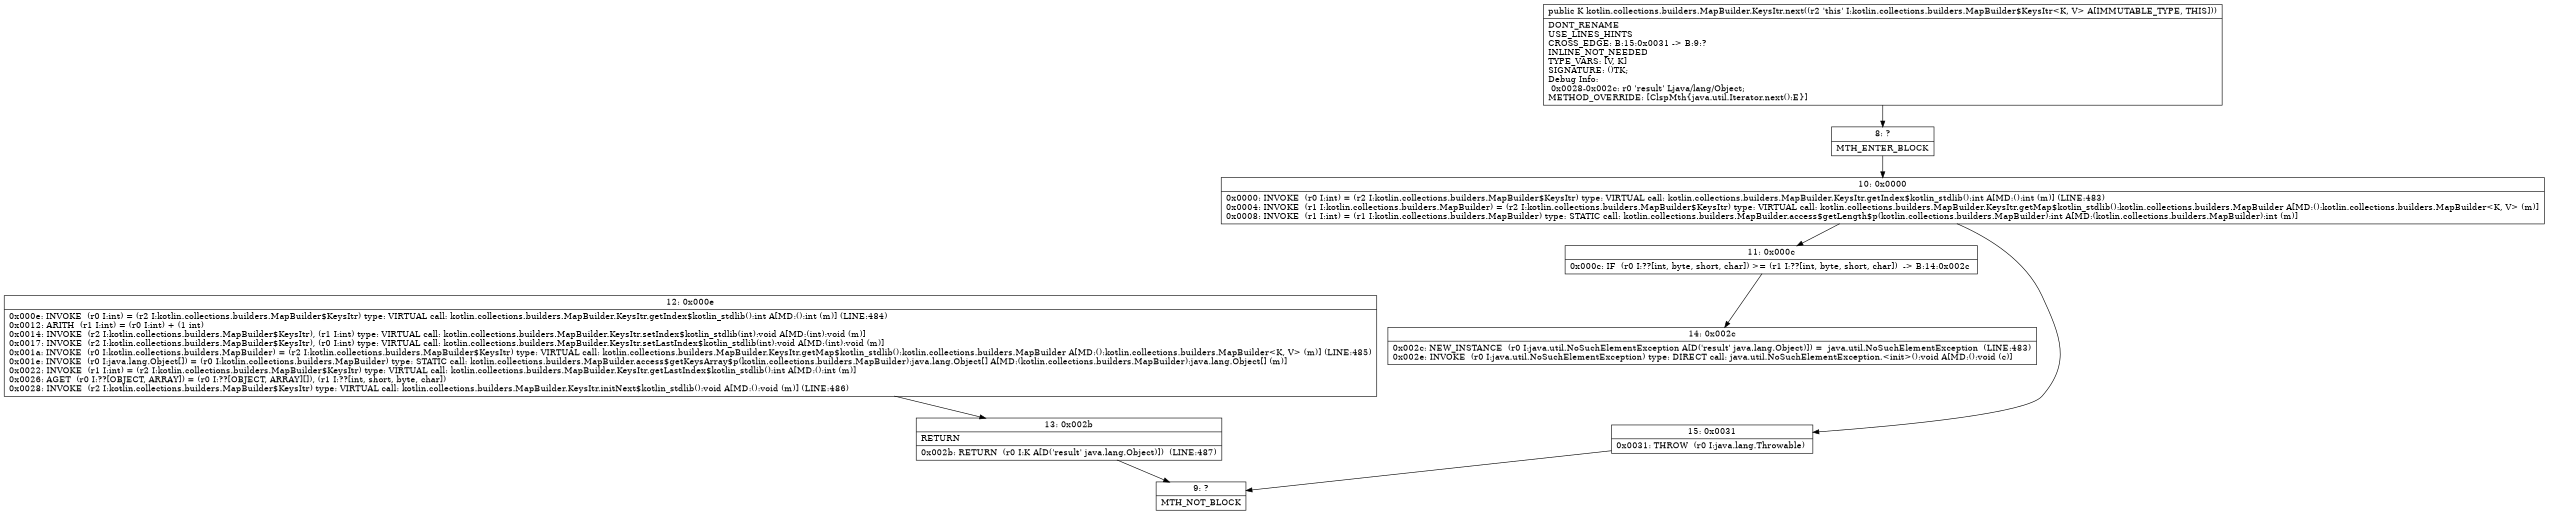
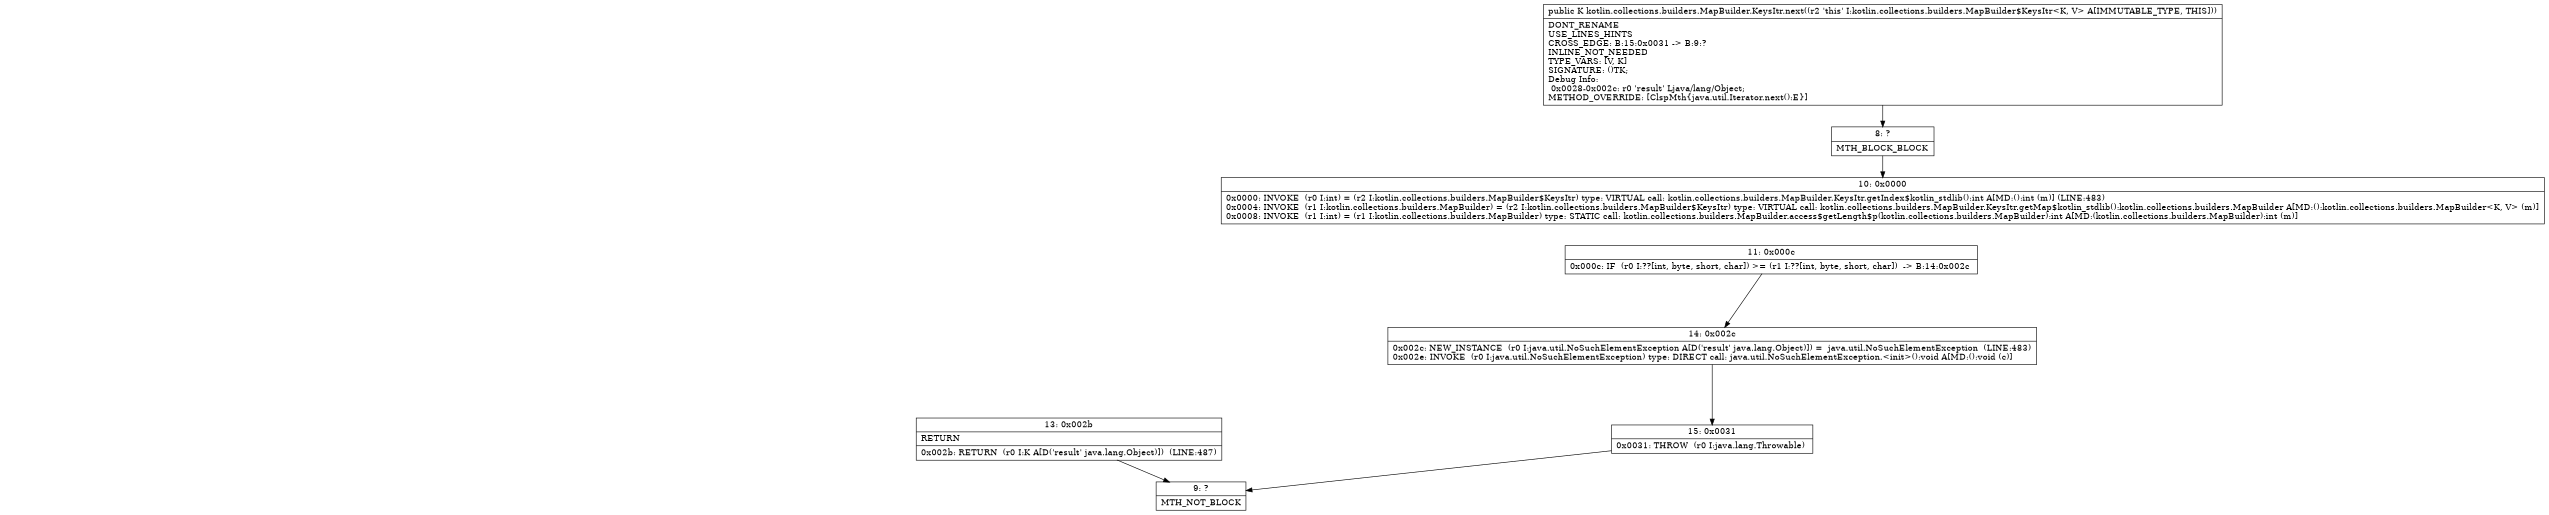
node "8: ?": text "MTH_ENTER_BLOCK" -> "MTH_BLOCK_BLOCK"
edge "10: 0x0000" -> "11: 0x000c": removed
node "12: 0x000e": removed
edge "10: 0x0000" -> "15: 0x0031": now "14: 0x002c" -> "15: 0x0031"
